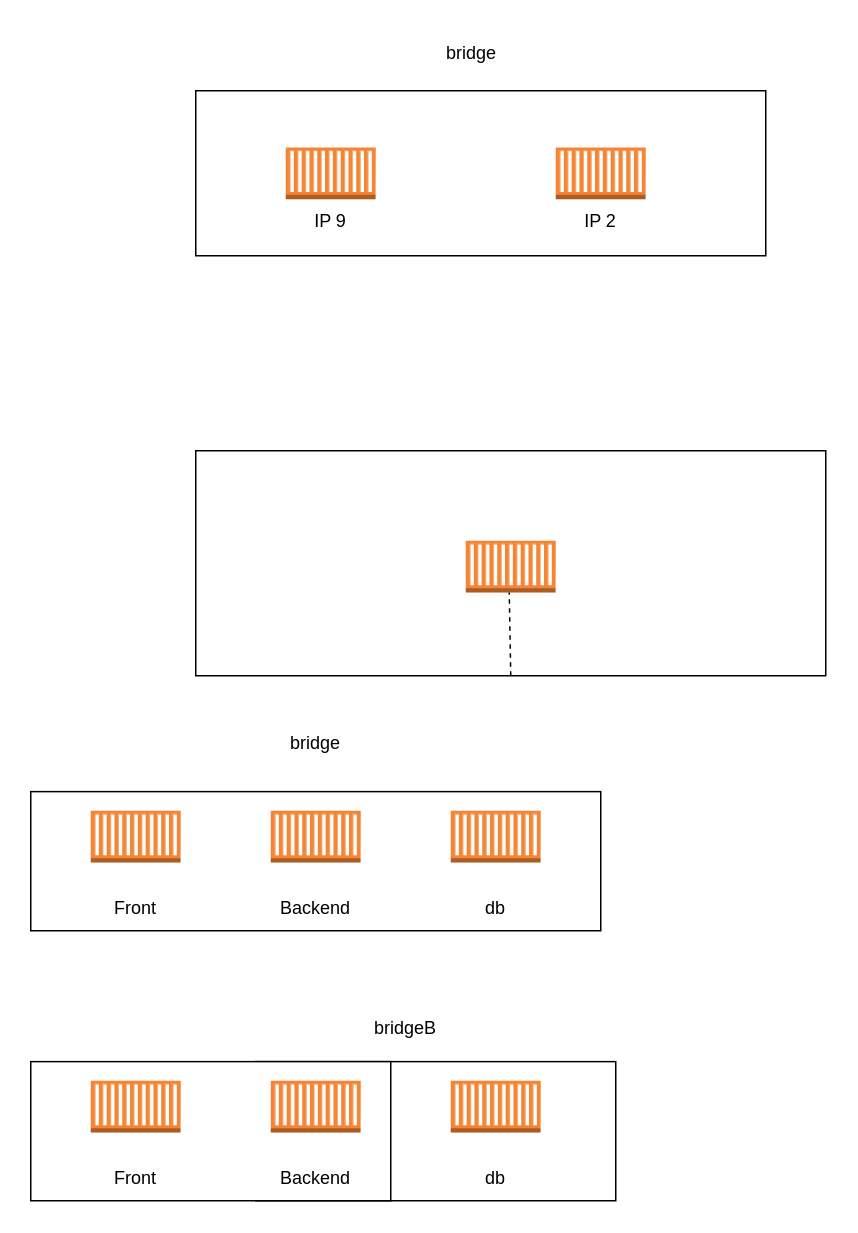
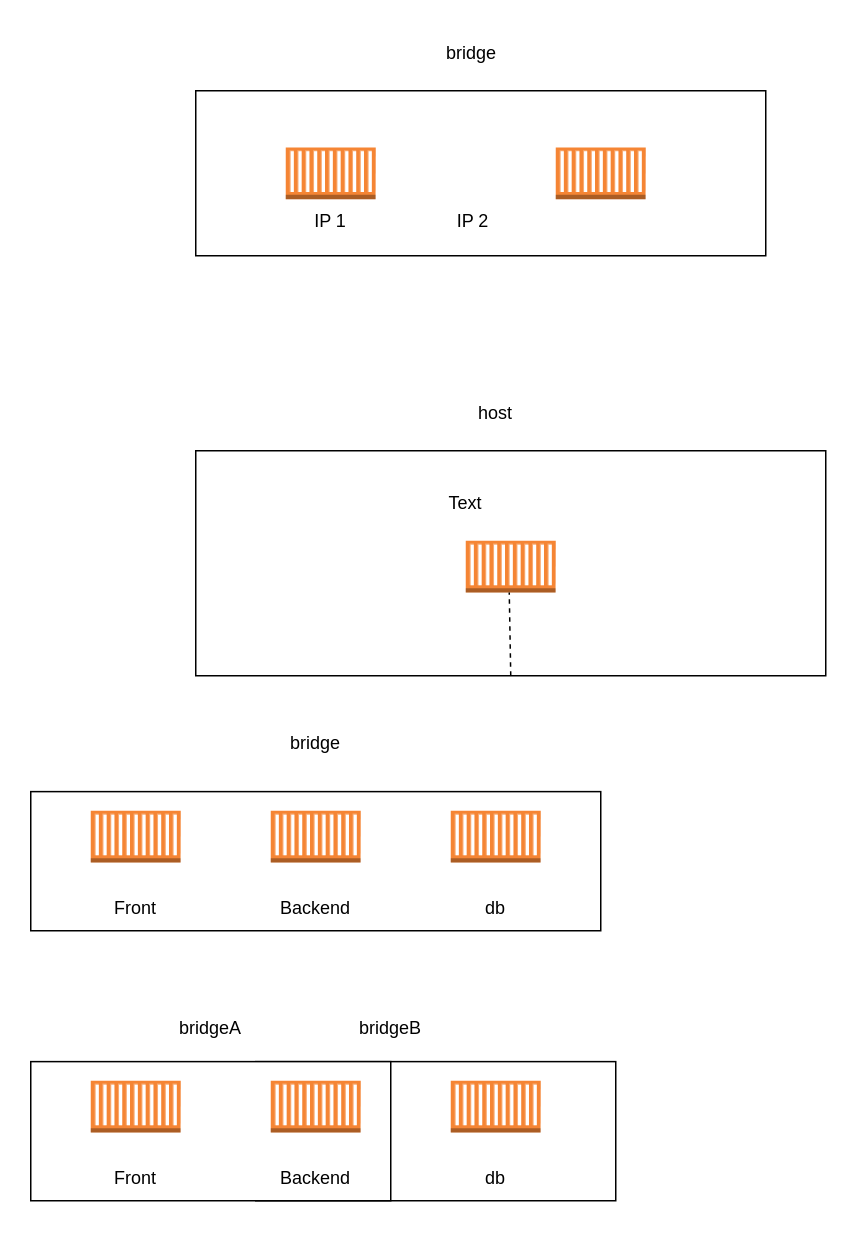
node "IP 9": label "IP 9" -> "IP 1"
node "IP 2": moved (601, 222) -> (473, 222)
node "host": added
node "Text": added
node "bridgeA": added
node "bridgeB": moved (406, 1028) -> (391, 1028)
